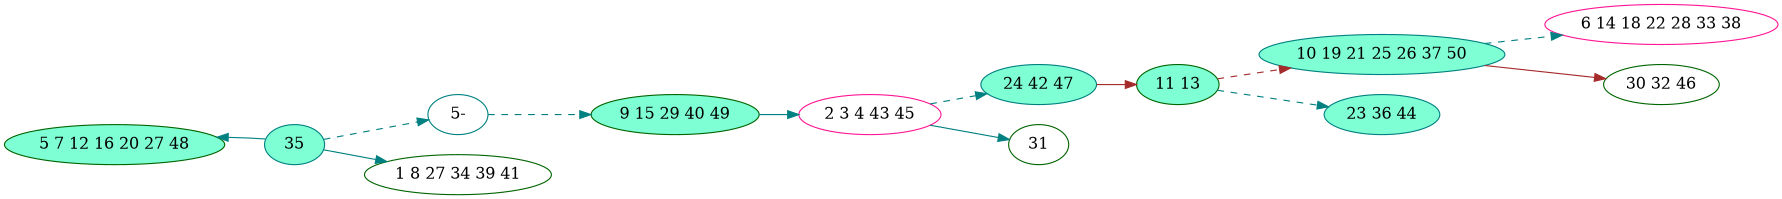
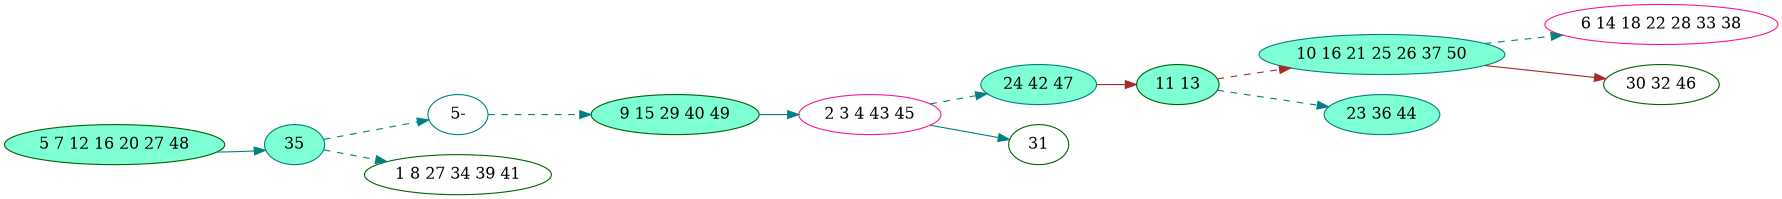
node "10 19 21 25 26 37 50": label "10 19 21 25 26 37 50" -> "10 16 21 25 26 37 50"
edge "35" -> "5 7 12 16 20 27 48": reversed
edge "35" -> "1 8 27 34 39 41": style solid -> dashed
